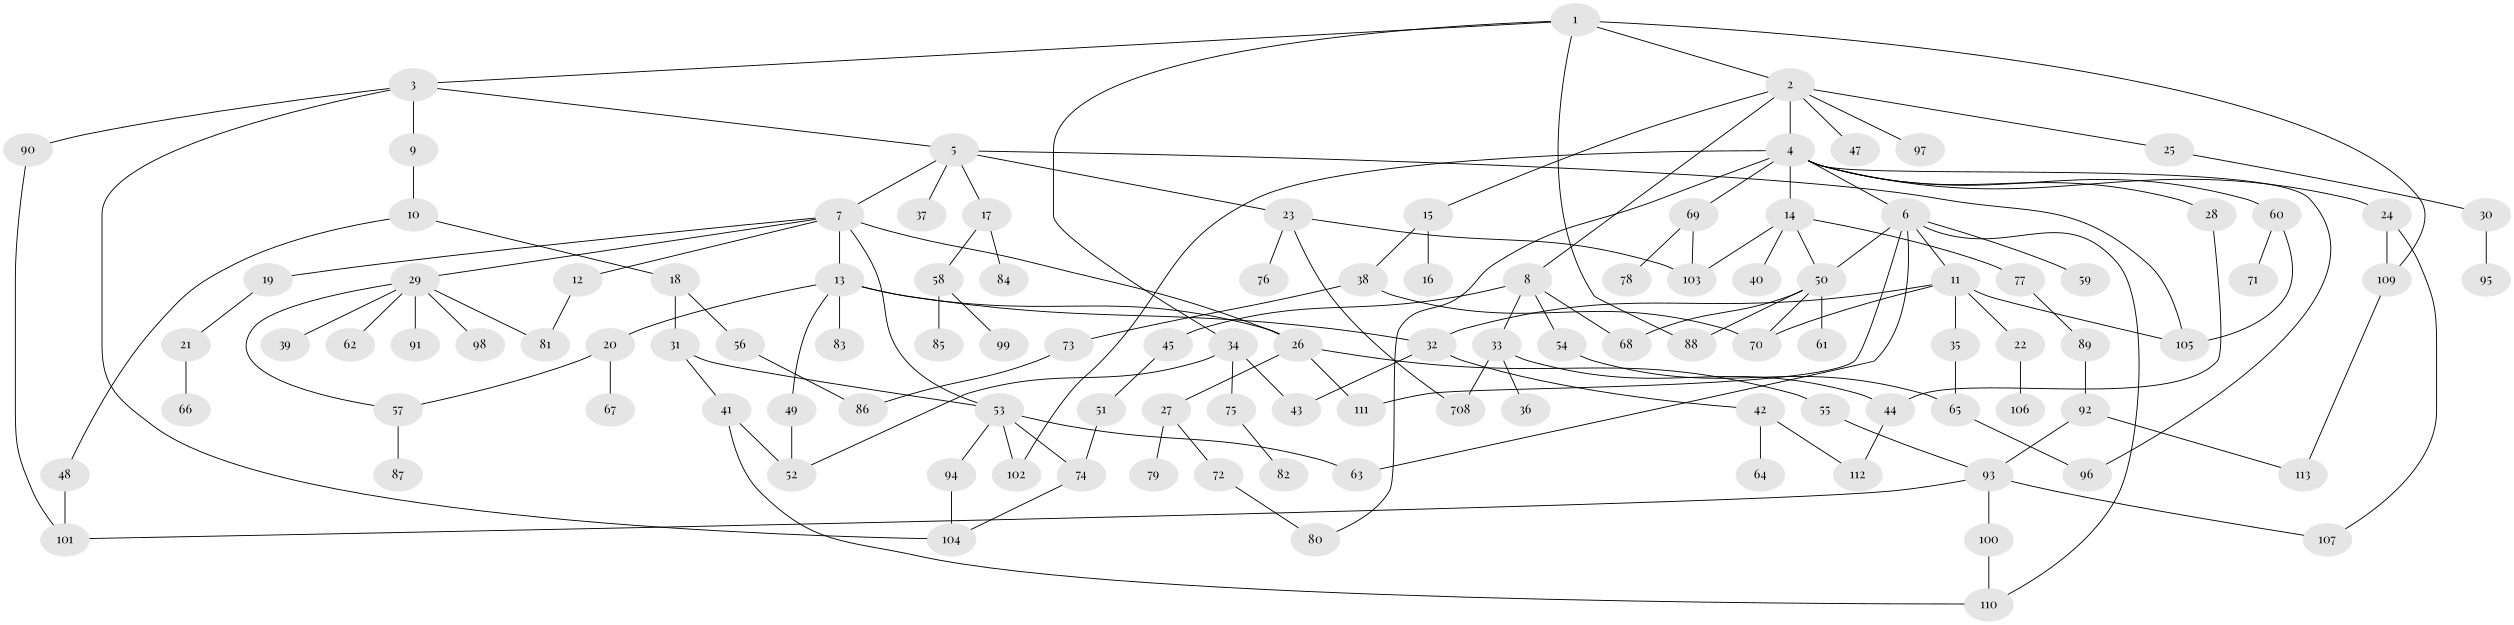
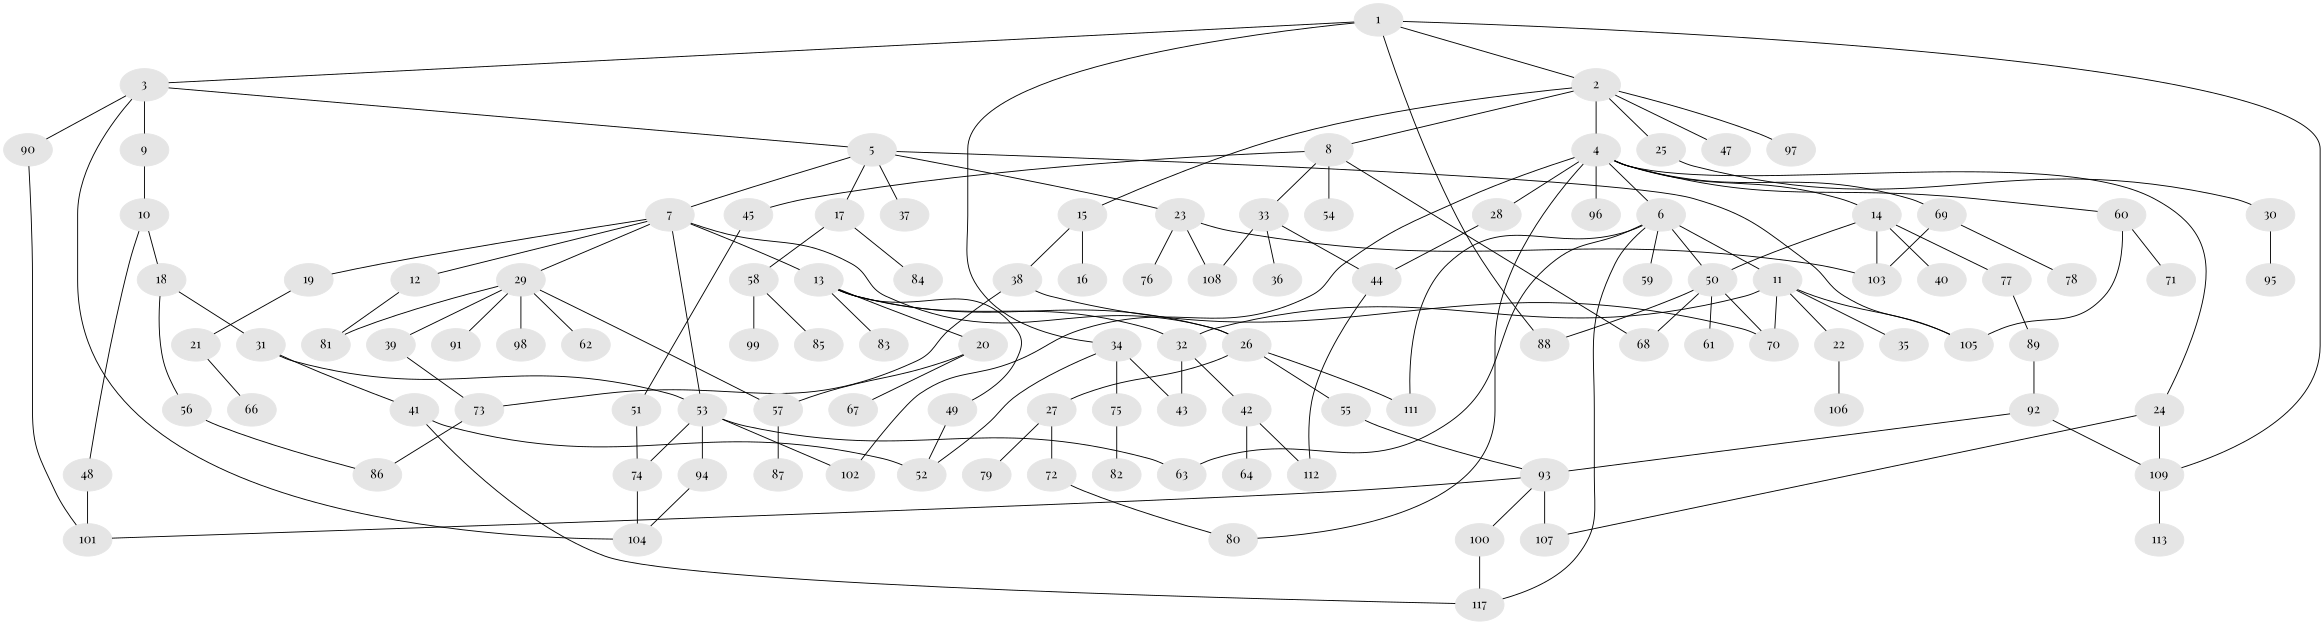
edge "39" -- "73": added
node "708": label "708" -> "108"
node "65": removed
edge "92" -- "113": now "92" -- "109"
node "110": label "110" -> "117"
